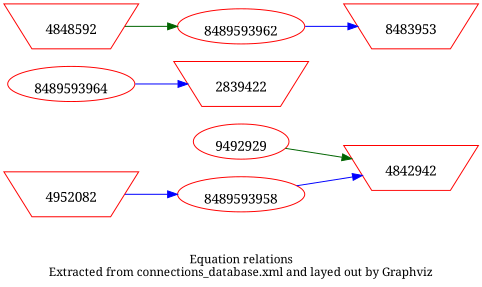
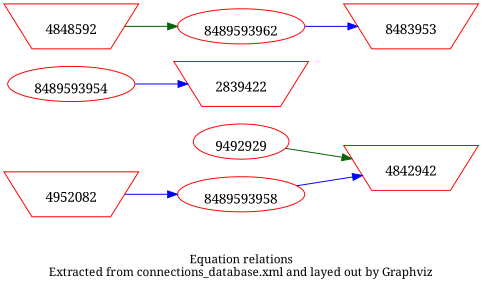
node "8489593964": label "8489593964" -> "8489593954"
